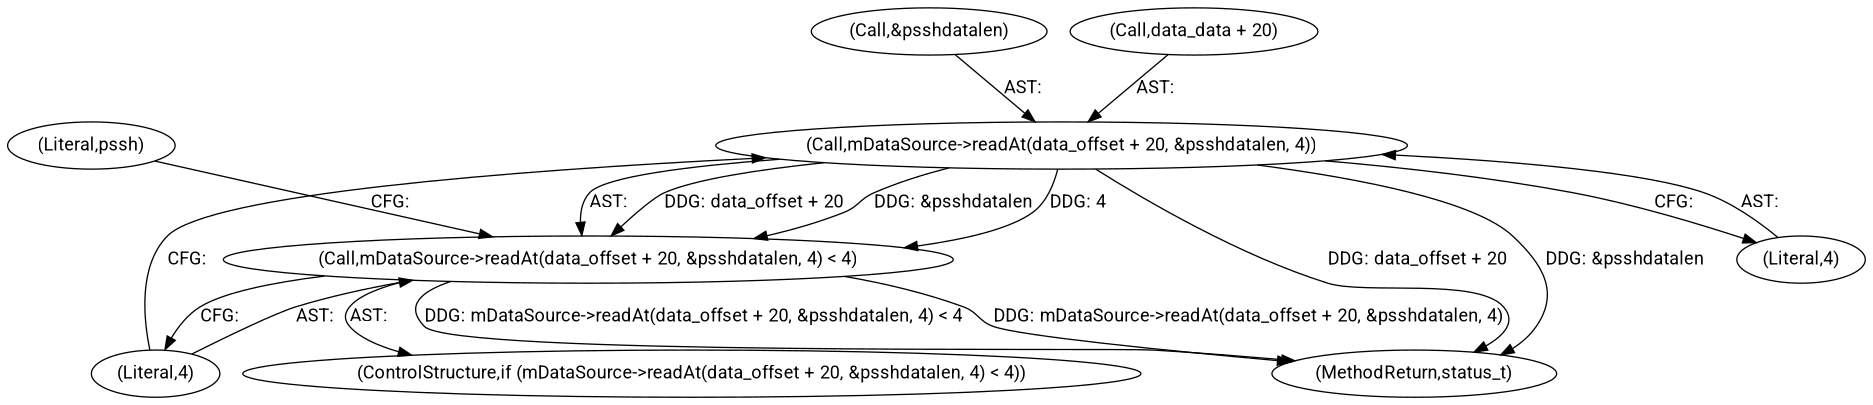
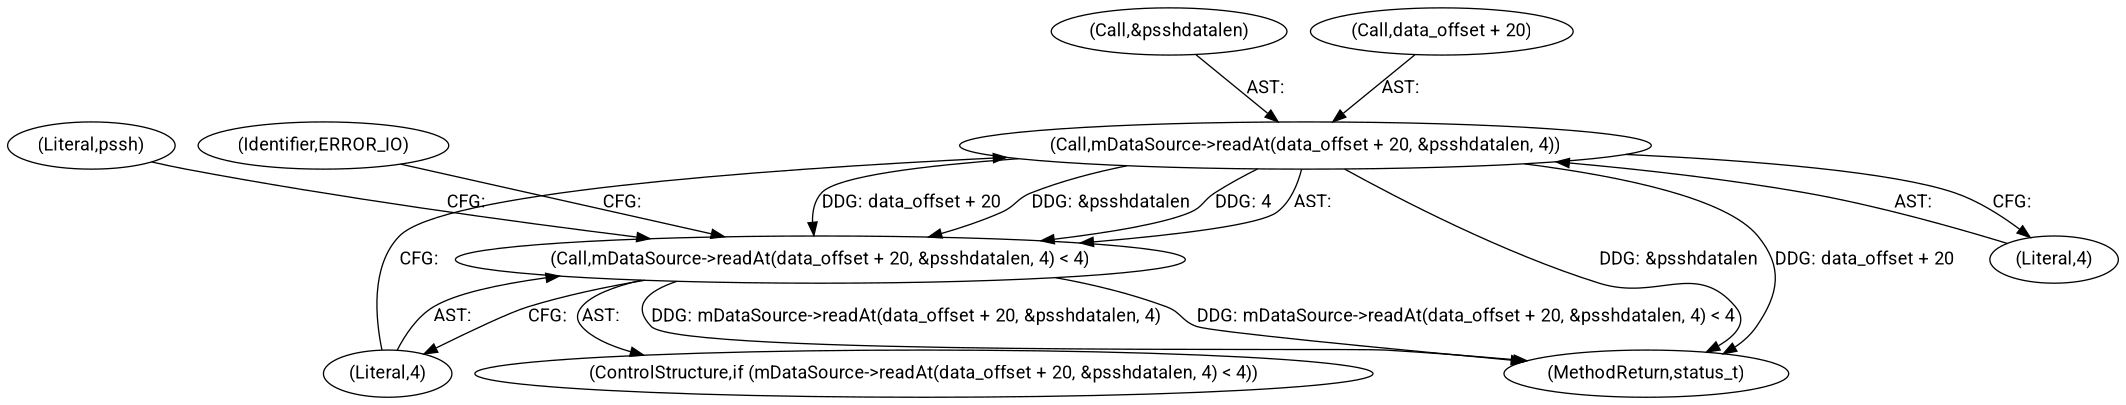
node "(Call,data_data + 20)": label "(Call,data_data + 20)" -> "(Call,data_offset + 20)"
node "(Identifier,ERROR_IO)": added
